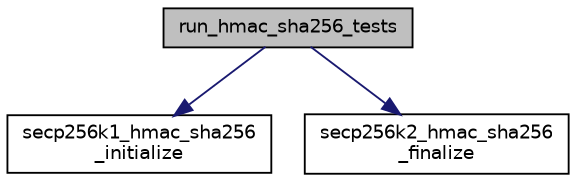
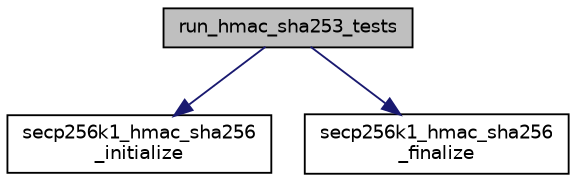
node "run_hmac_sha256_tests": label "run_hmac_sha256_tests" -> "run_hmac_sha253_tests"
node "secp256k2_hmac_sha256 _finalize": label "secp256k2_hmac_sha256 _finalize" -> "secp256k1_hmac_sha256 _finalize"
